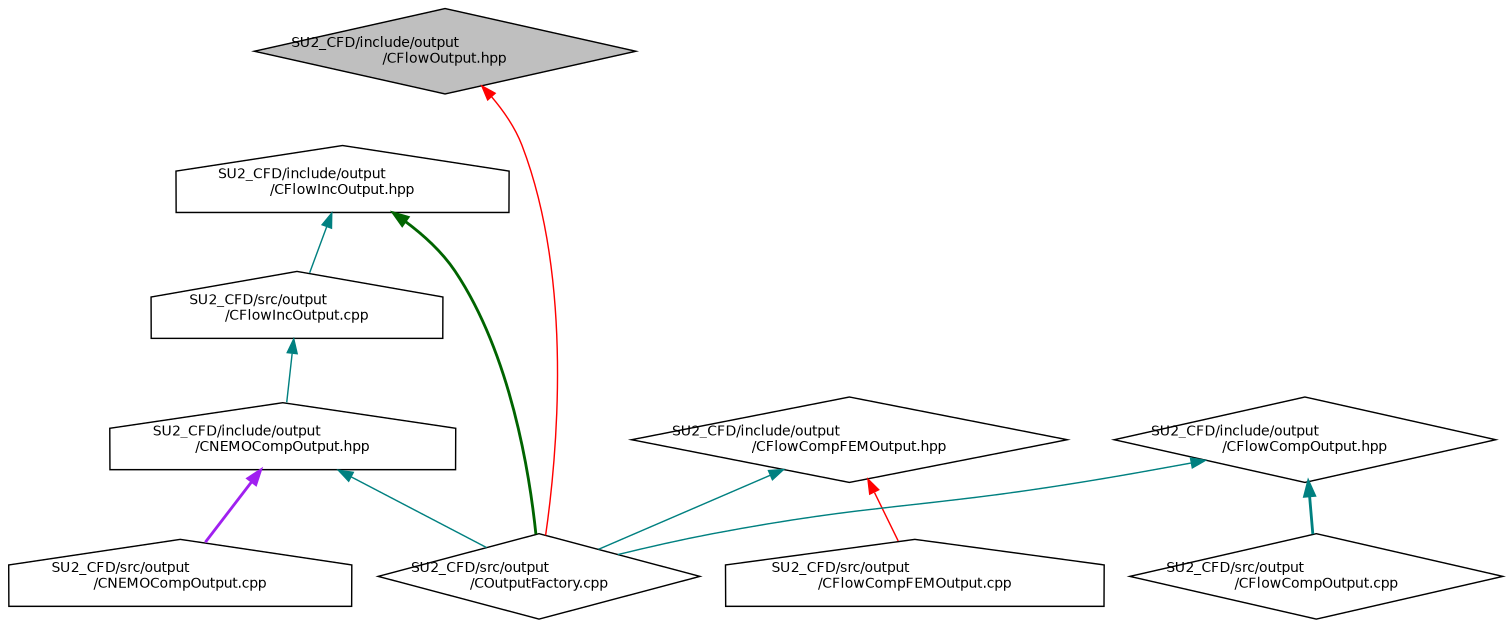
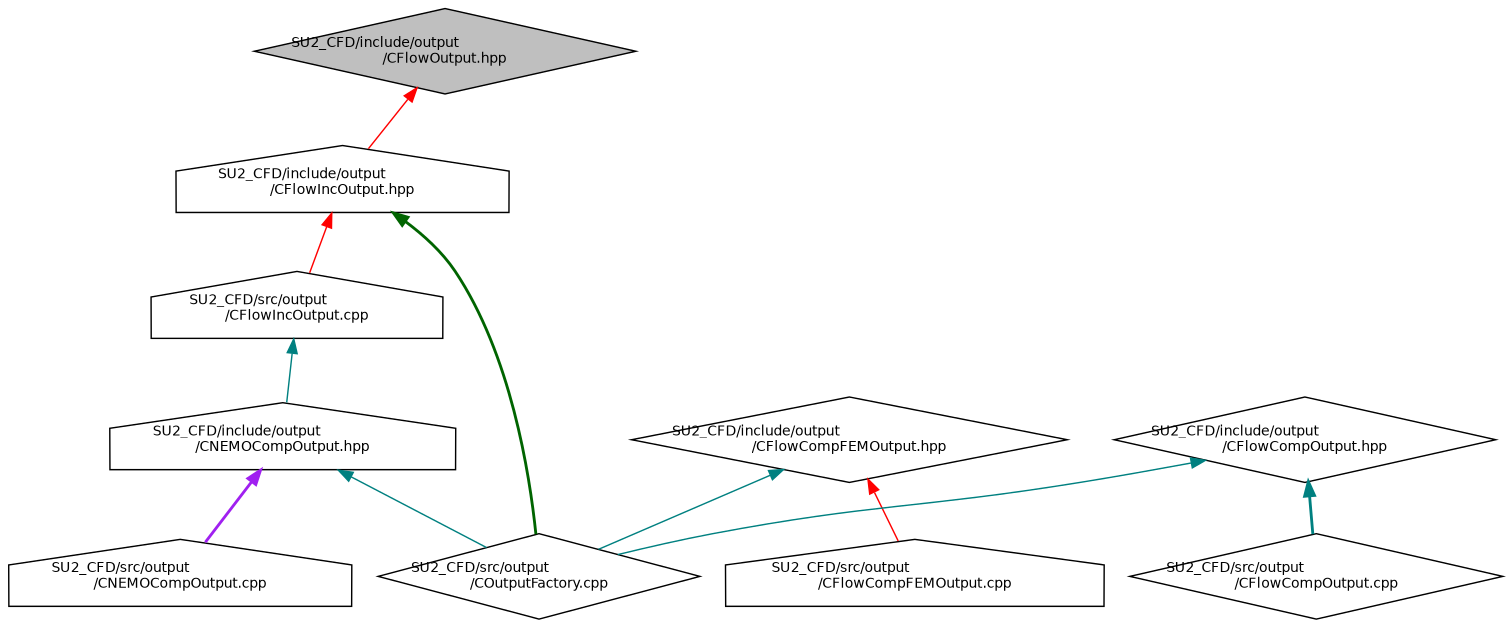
edge "SU2_CFD/src/output /CFlowIncOutput.cpp" -> "SU2_CFD/include/output /CFlowIncOutput.hpp": color teal -> red
edge "SU2_CFD/src/output /COutputFactory.cpp" -> "SU2_CFD/include/output /CFlowOutput.hpp": now "SU2_CFD/include/output /CFlowIncOutput.hpp" -> "SU2_CFD/include/output /CFlowOutput.hpp"
